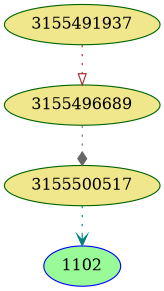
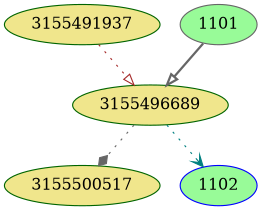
node "1101": added
edge "3155500517" -> "1102": now "3155496689" -> "1102"
